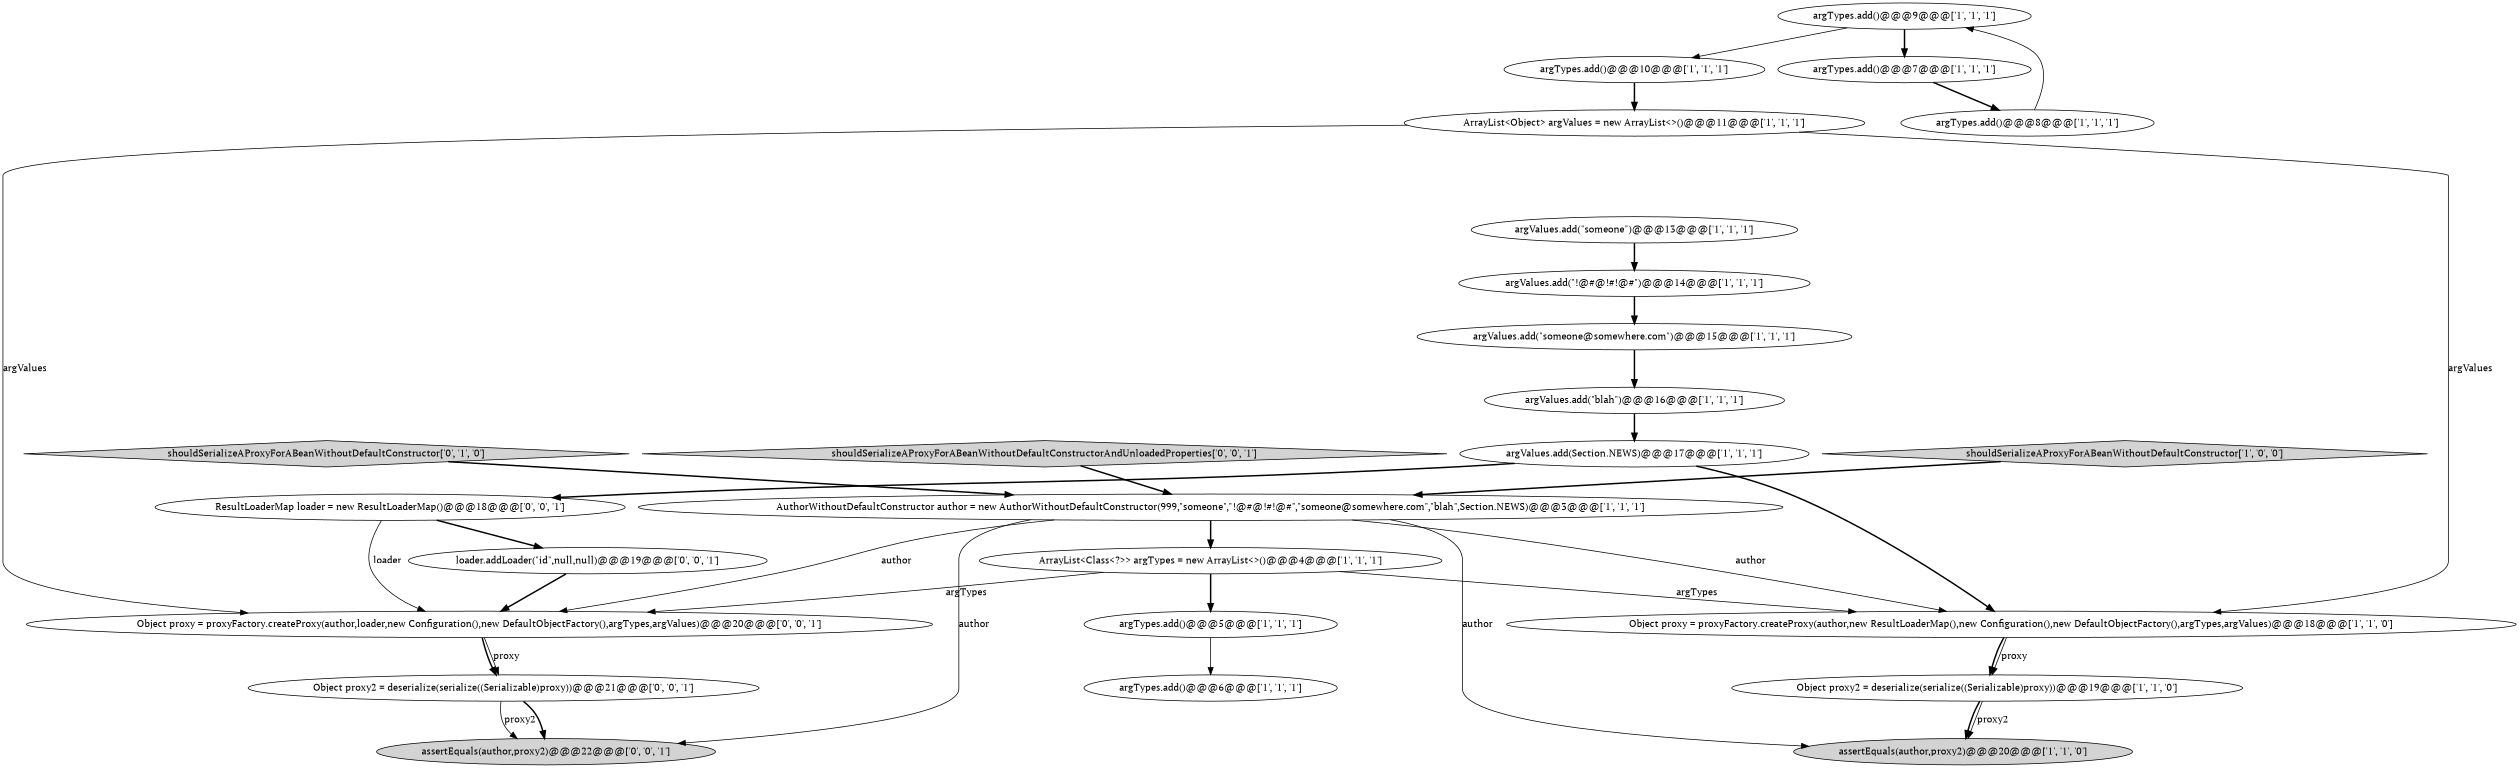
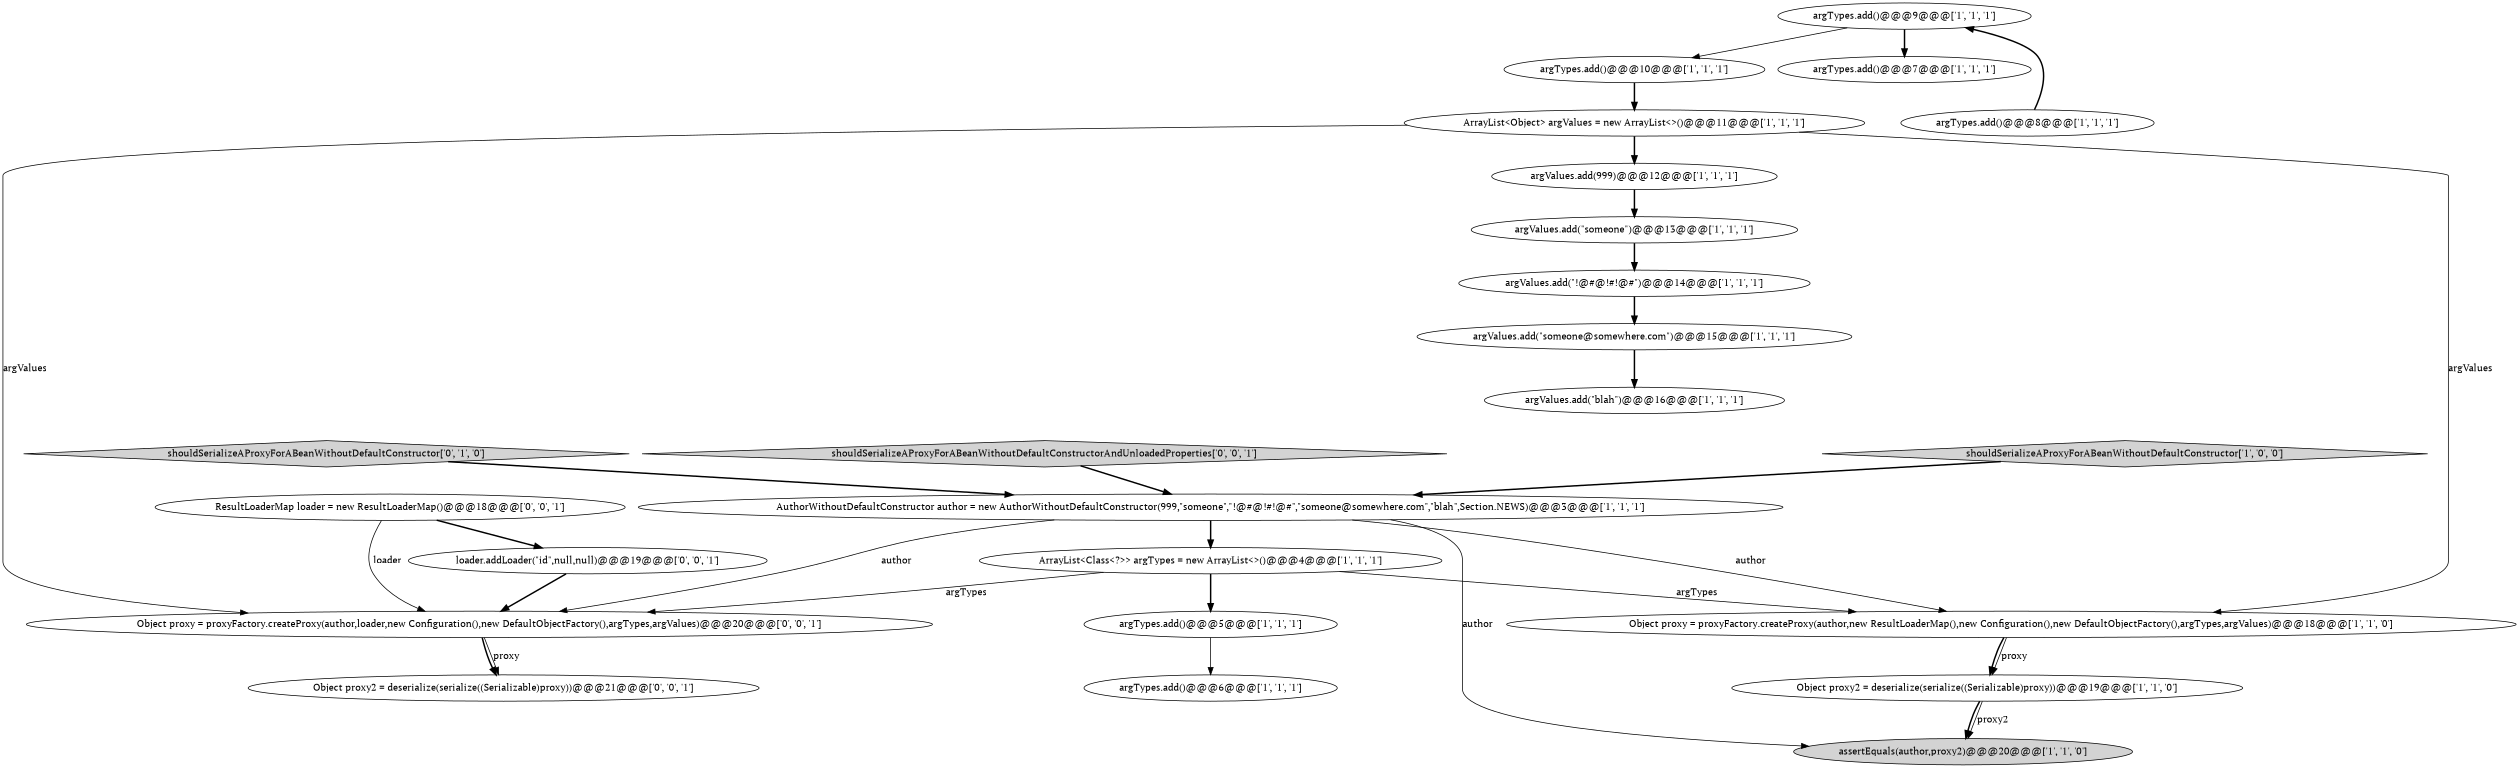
edge "argTypes.add()@@@8@@@['1', '1', '1']" -> "argTypes.add()@@@9@@@['1', '1', '1']": style solid -> bold
edge "argTypes.add()@@@7@@@['1', '1', '1']" -> "argTypes.add()@@@8@@@['1', '1', '1']": removed
node "argValues.add(999)@@@12@@@['1', '1', '1']": added
node "argValues.add(Section.NEWS)@@@17@@@['1', '1', '1']": removed
node "assertEquals(author,proxy2)@@@22@@@['0', '0', '1']": removed
